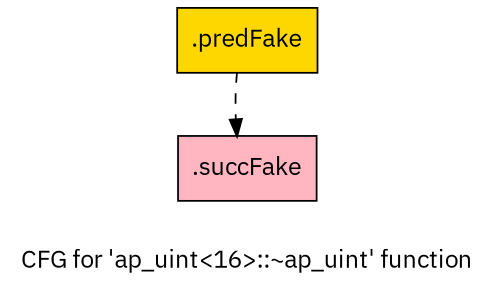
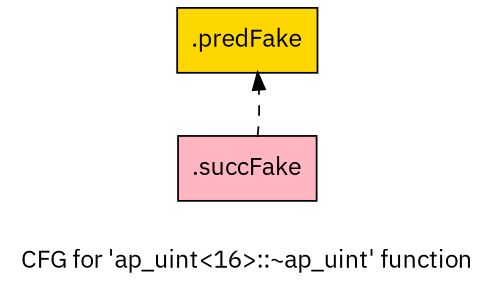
edge ".predFake" -> ".succFake": reversed
